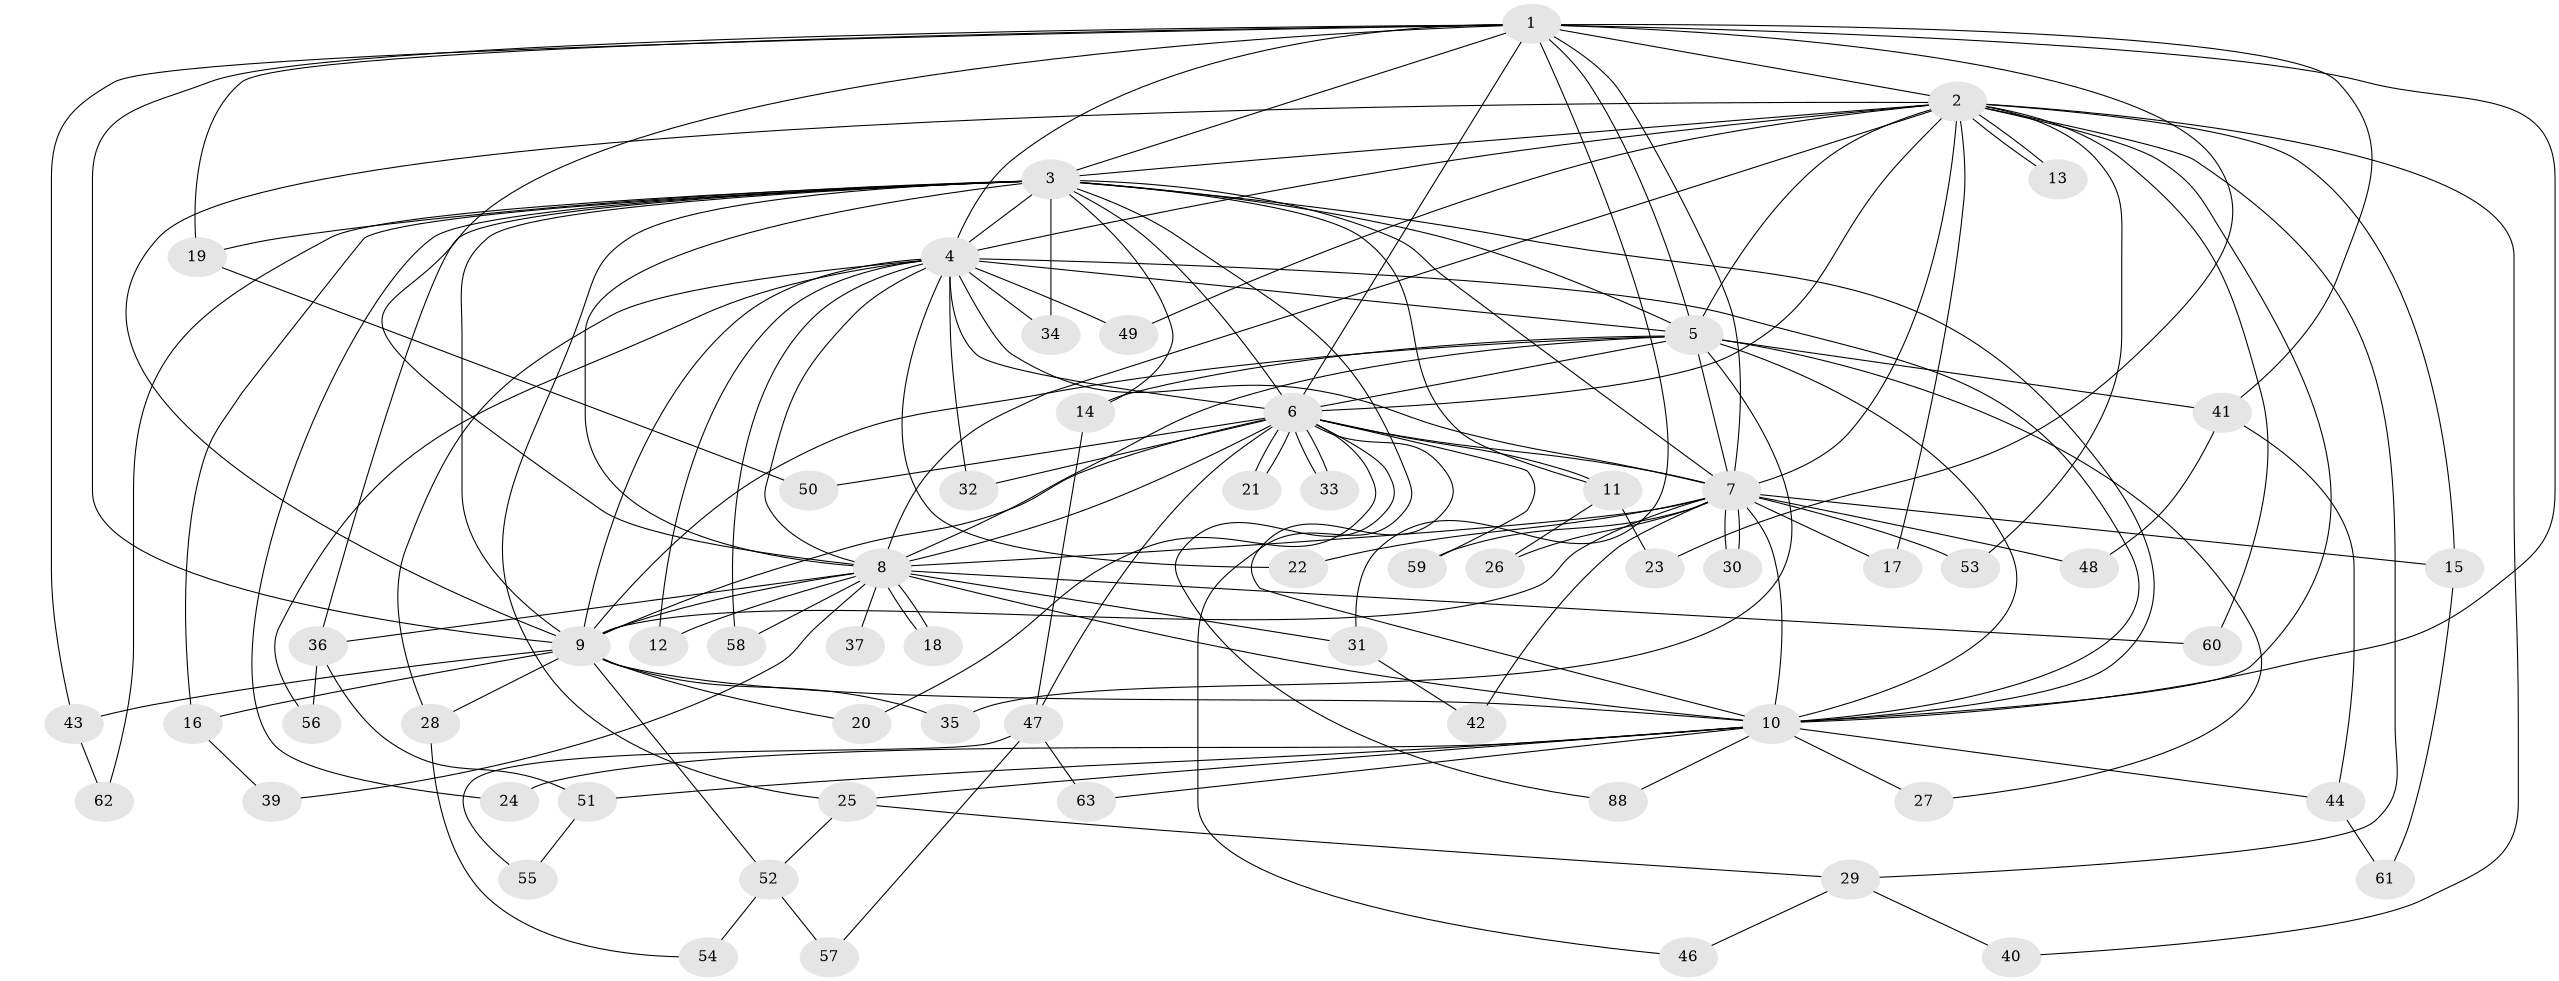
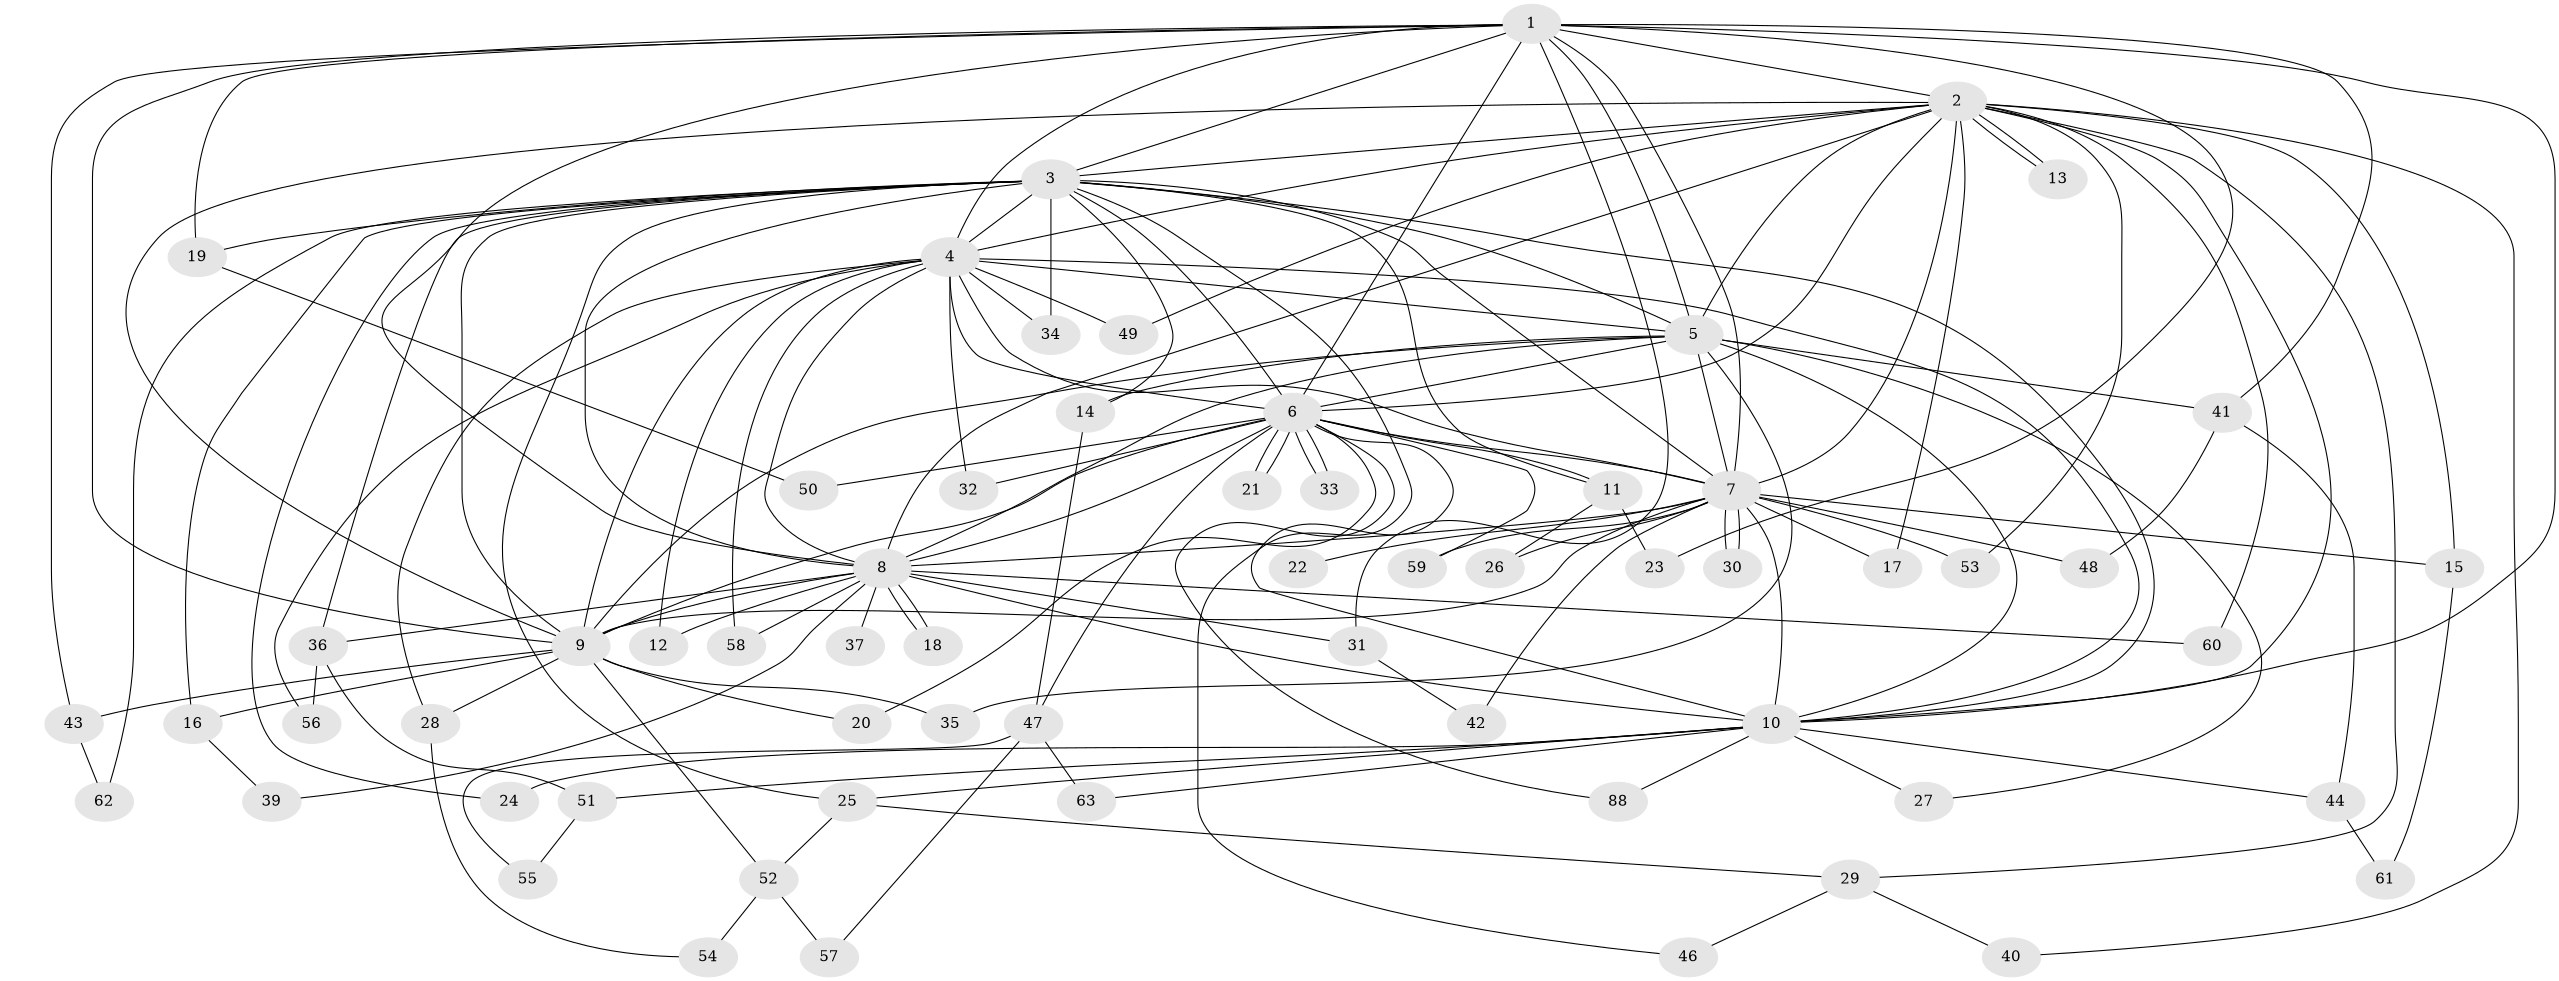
edge "4" -- "22": removed
edge "9" -- "10": removed
